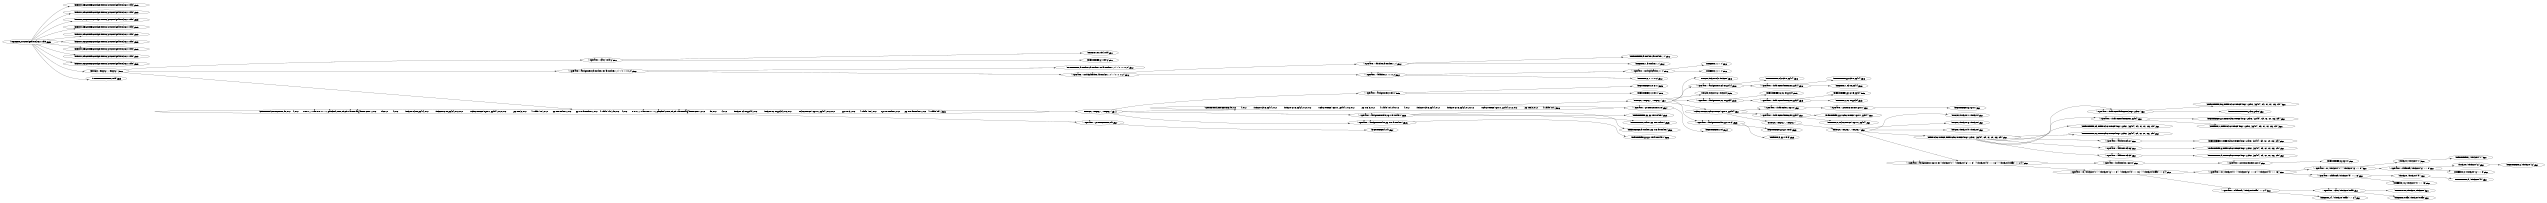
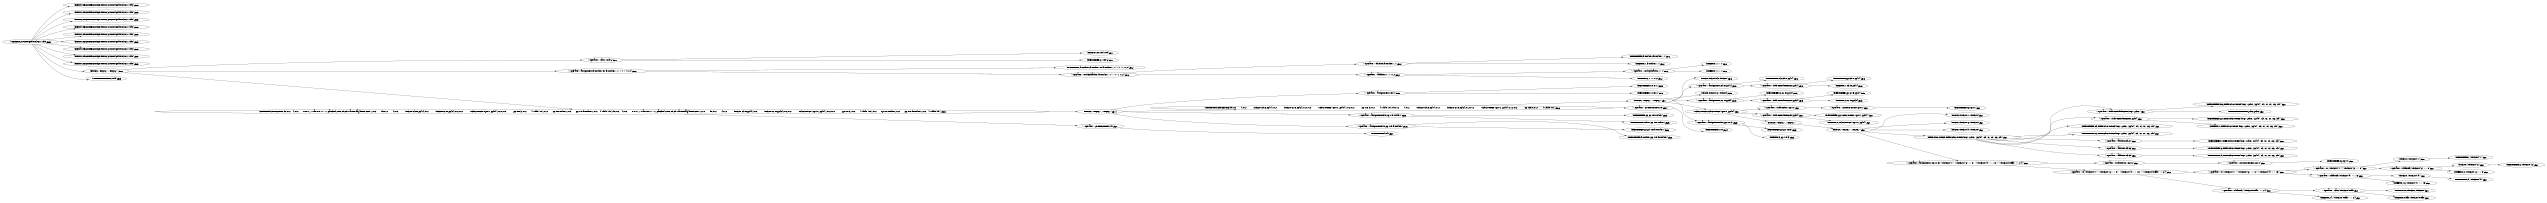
edge "(<operator>.assignmentPlus,cp += toskew)" -> "(IDENTIFIER,fromskew,pp += fromskew)": now "(<operator>.assignmentPlus,pp += fromskew)" -> "(IDENTIFIER,fromskew,pp += fromskew)"
